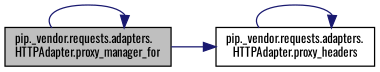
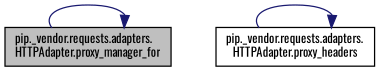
edge "pip._vendor.requests.adapters. HTTPAdapter.proxy_manager_for" -> "pip._vendor.requests.adapters. HTTPAdapter.proxy_headers": removed
